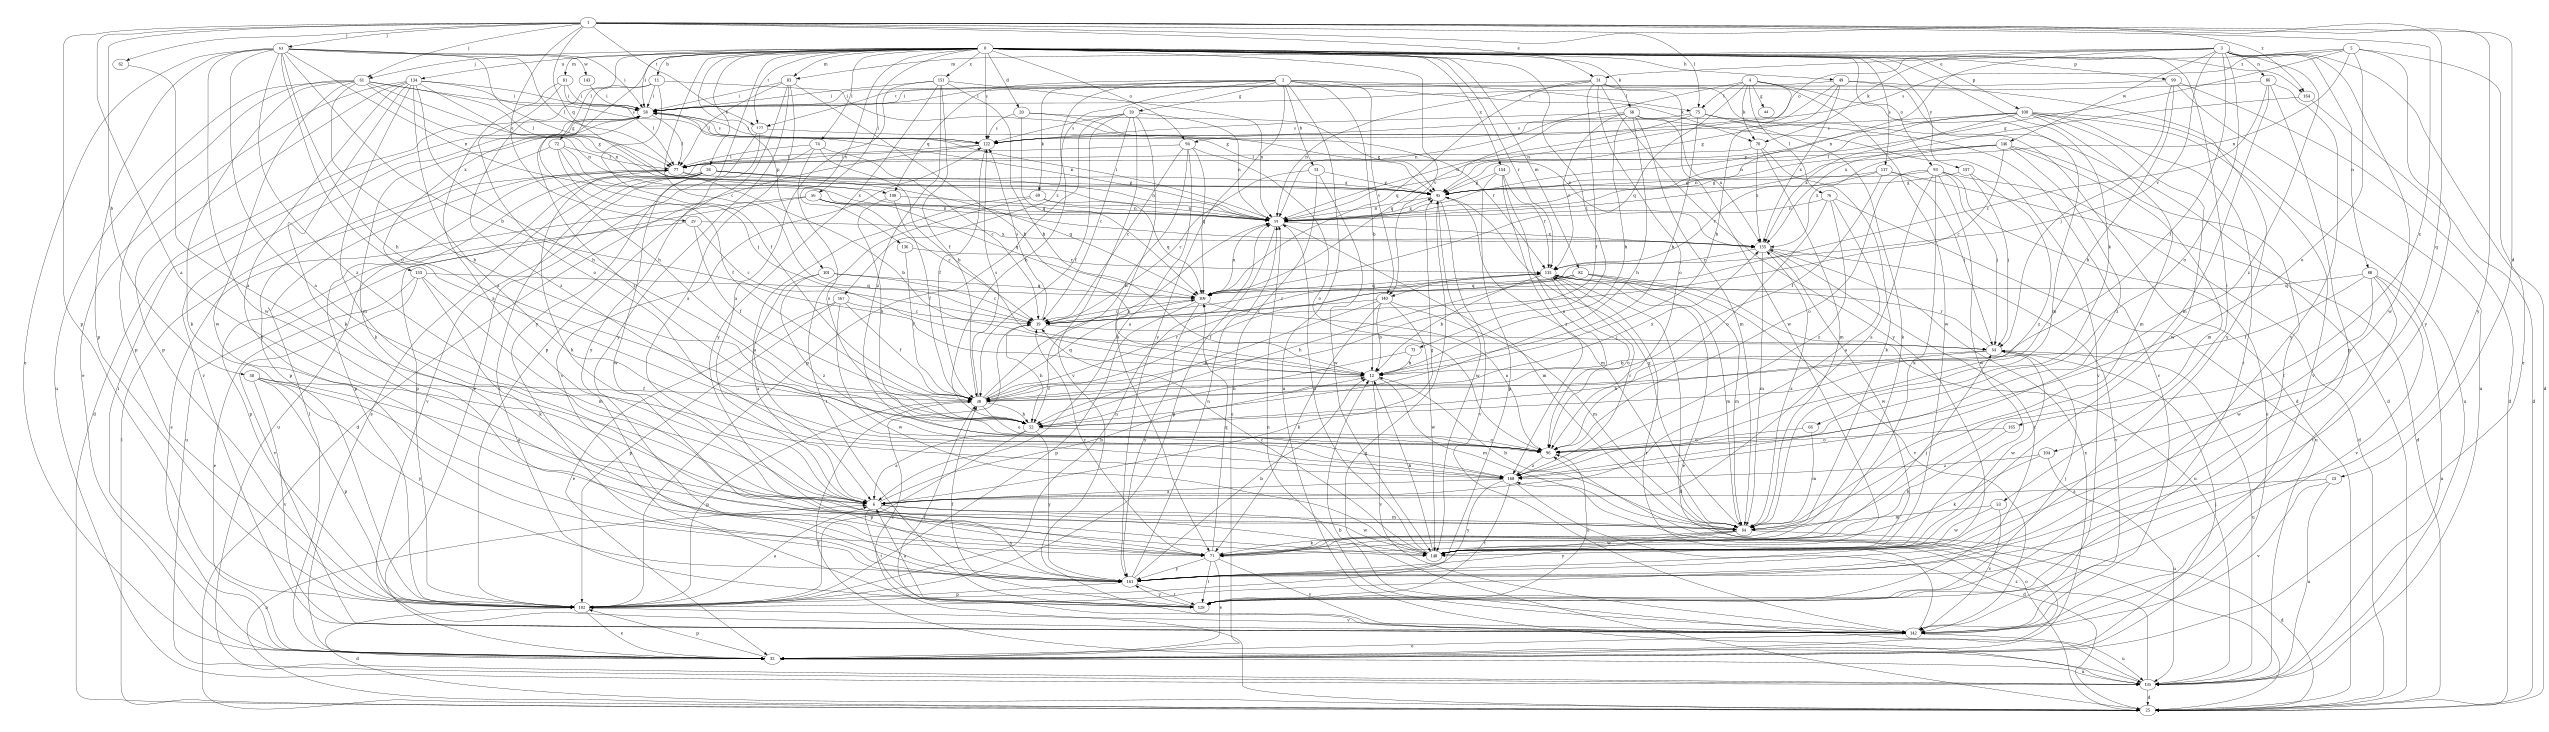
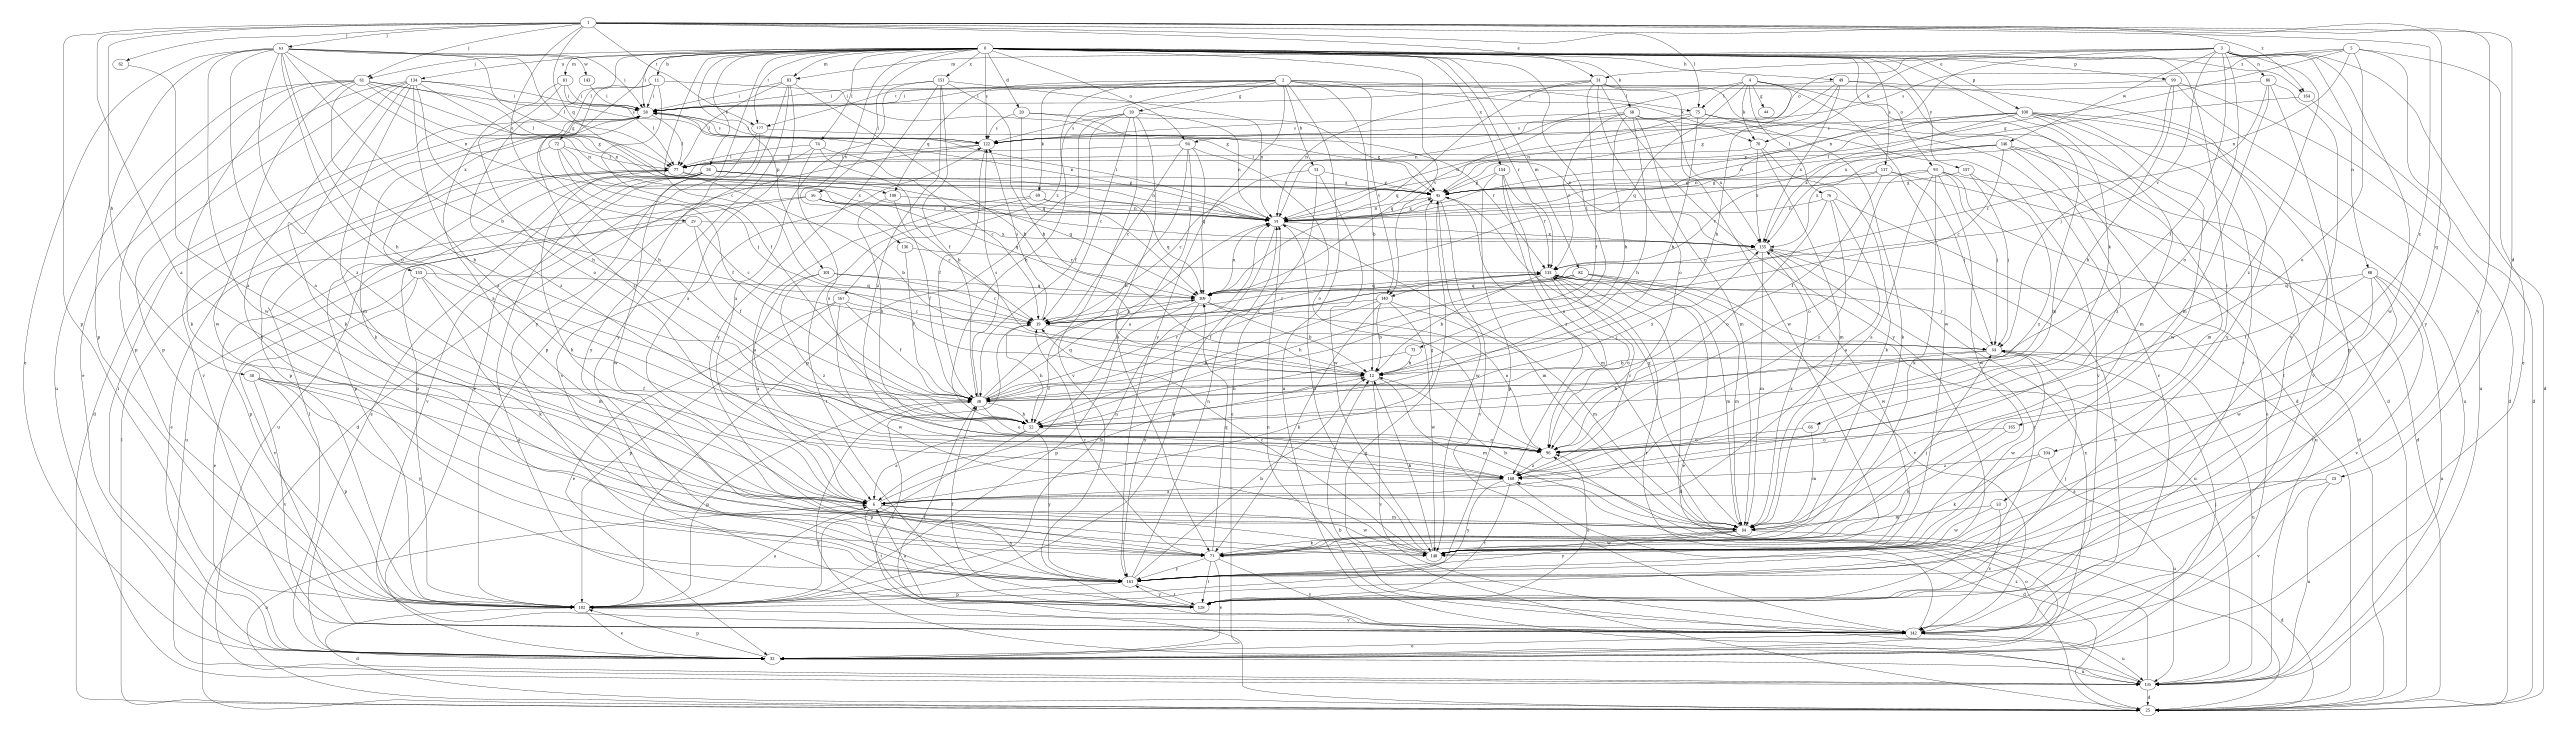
edge "109" -> "12": added, label "b"
